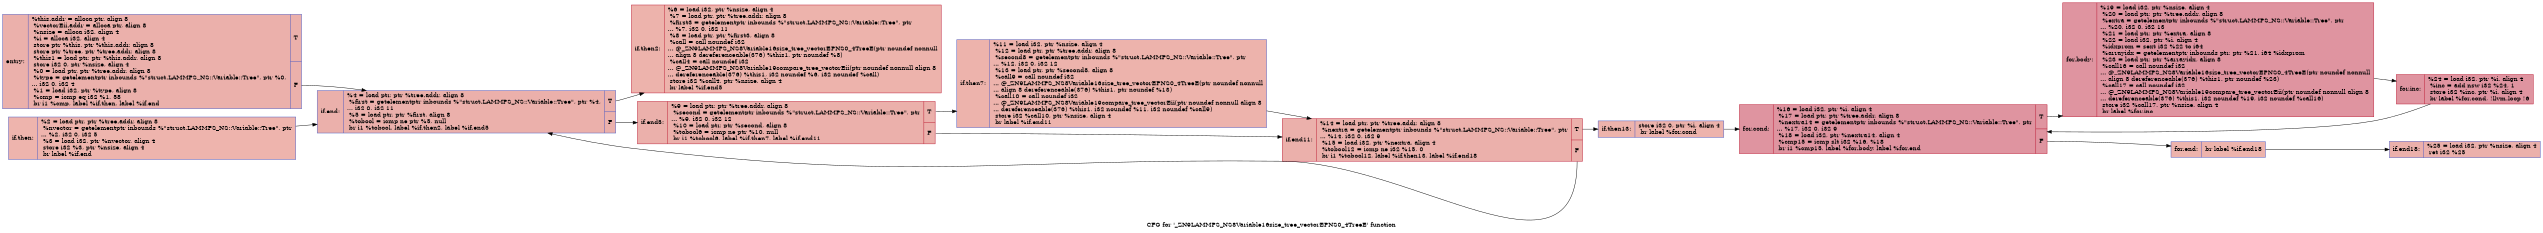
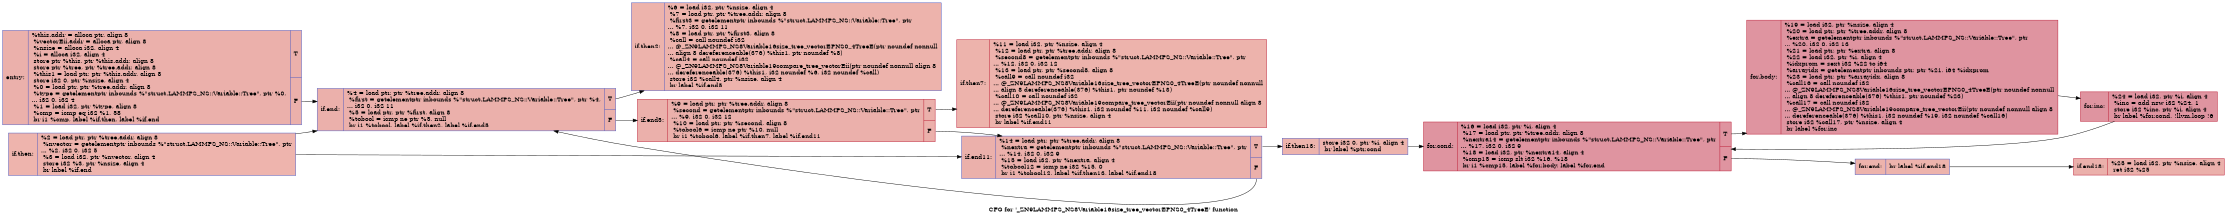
node "if.then2:": color #b70d28ff -> #3d50c3ff
node "if.then7:": color #3d50c3ff -> #b70d28ff
edge "if.then7:" -> "if.end11:": now "if.then:" -> "if.end11:"
node "if.then13:": text "br label %for.cond" -> "br label %ptr.cond"
node "if.end11:": color #b70d28ff -> #3d50c3ff
node "if.end18:": color #3d50c3ff -> #b70d28ff
